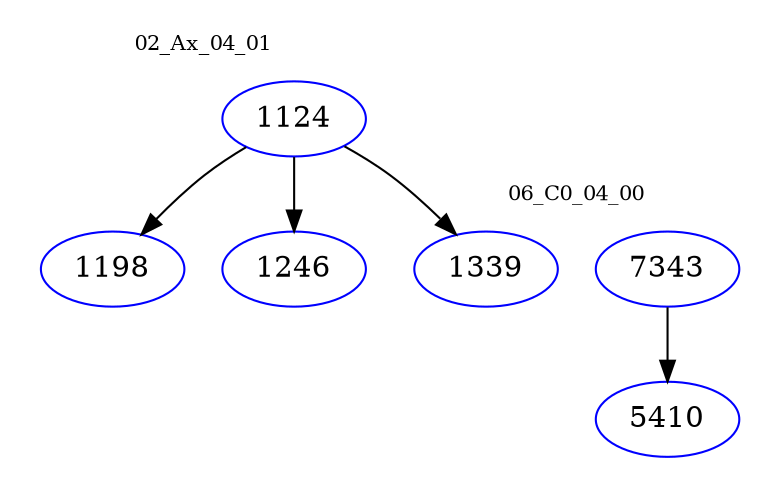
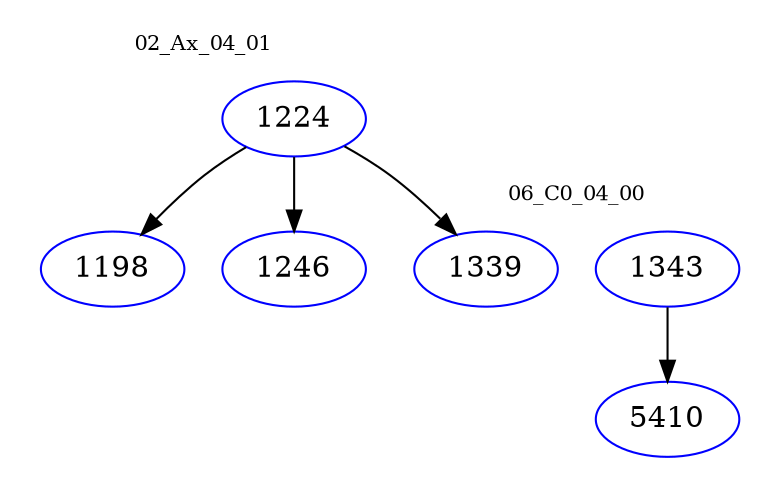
node "1124": label "1124" -> "1224"
node "7343": label "7343" -> "1343"
